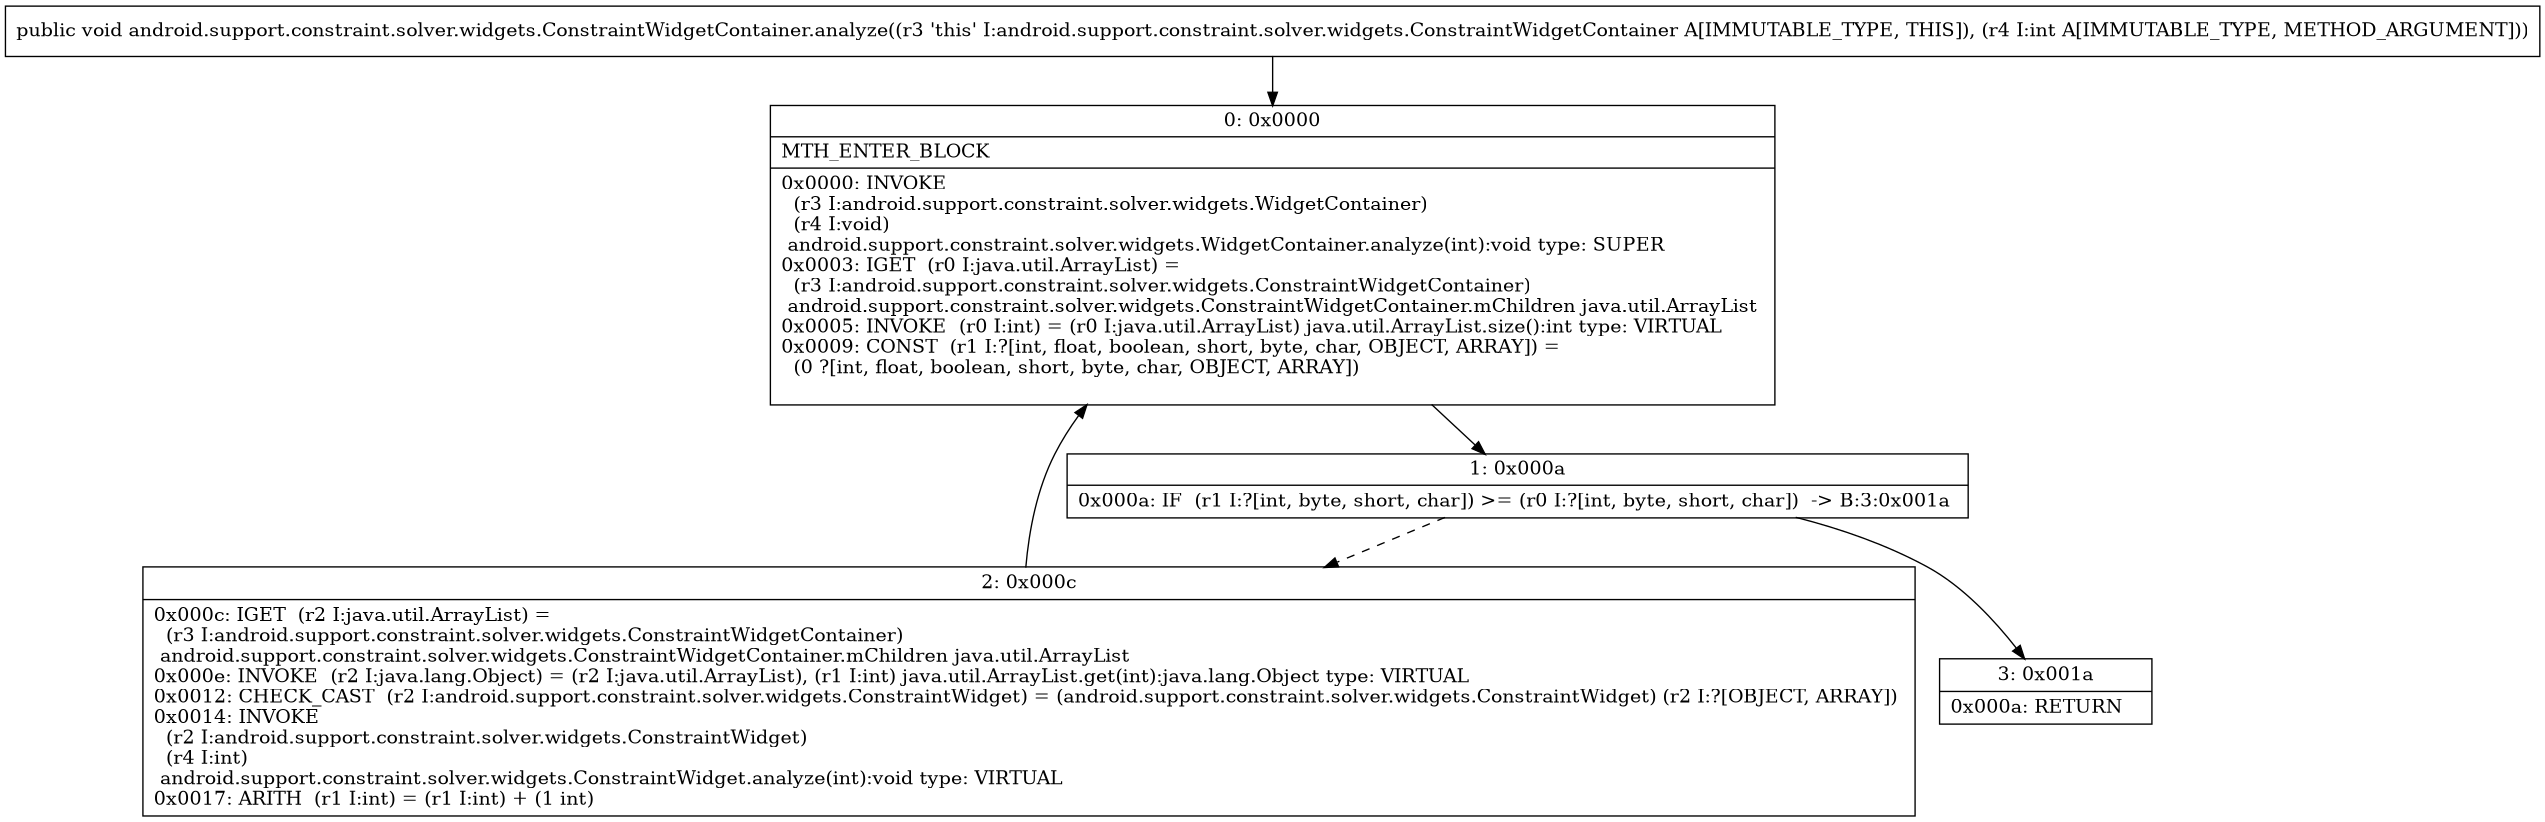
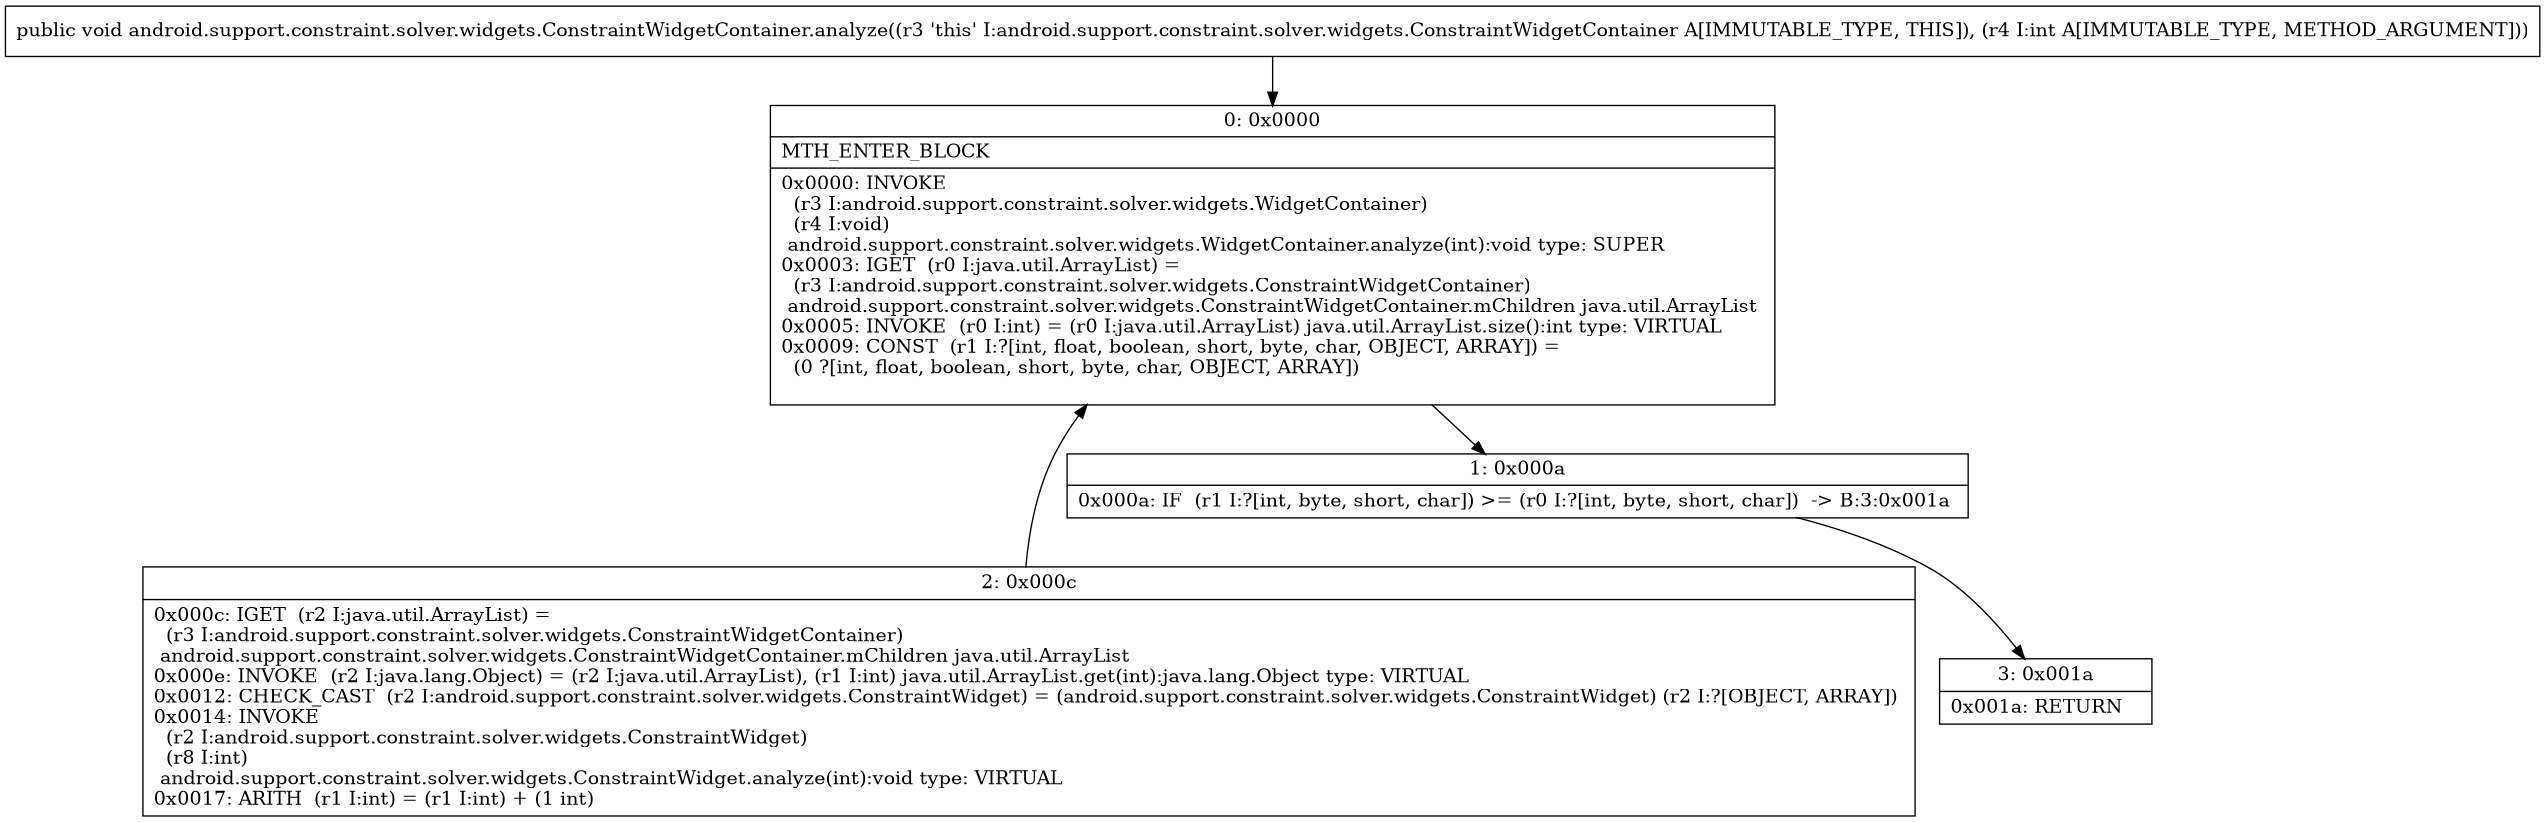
edge "1: 0x000a" -> "2: 0x000c": removed
node "3: 0x001a": text "0x000a: RETURN" -> "0x001a: RETURN"
node "2: 0x000c": text "(r4 I:int)" -> "(r8 I:int)"
